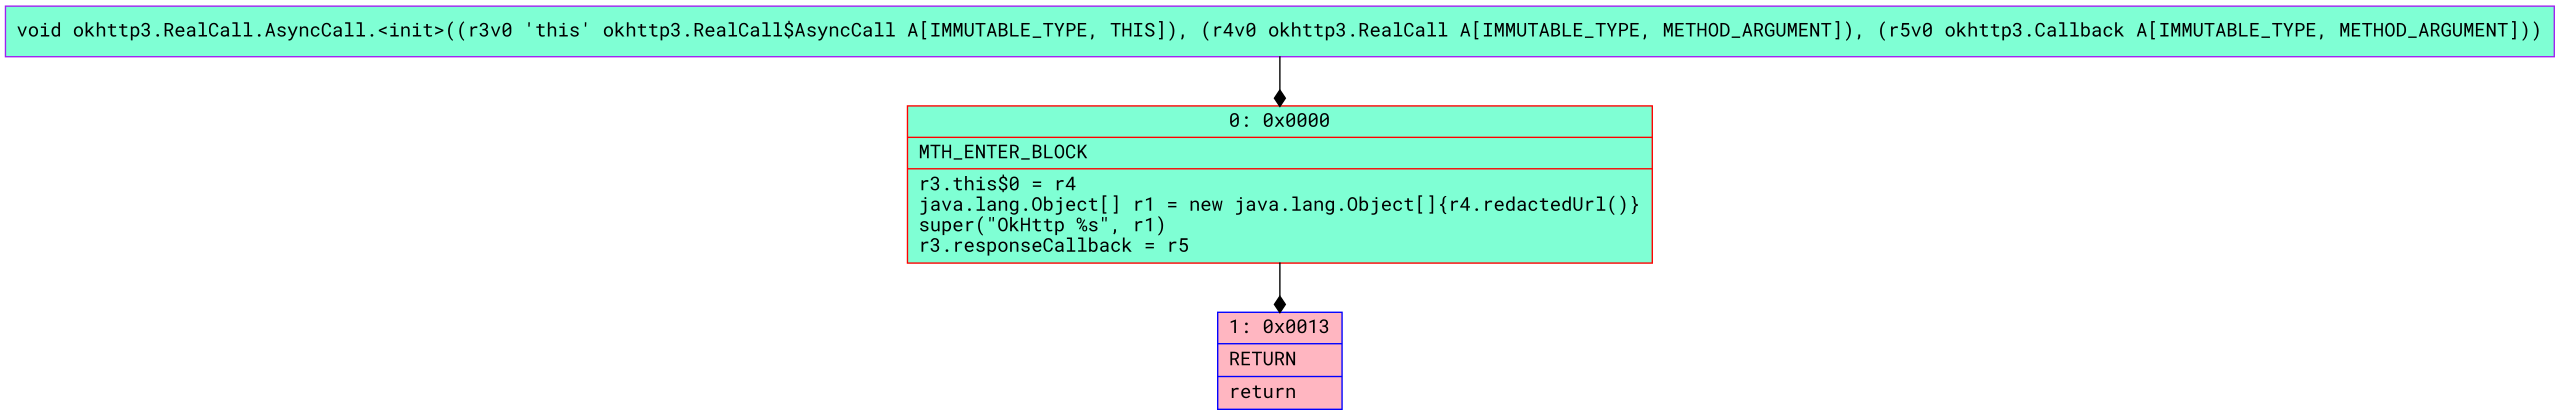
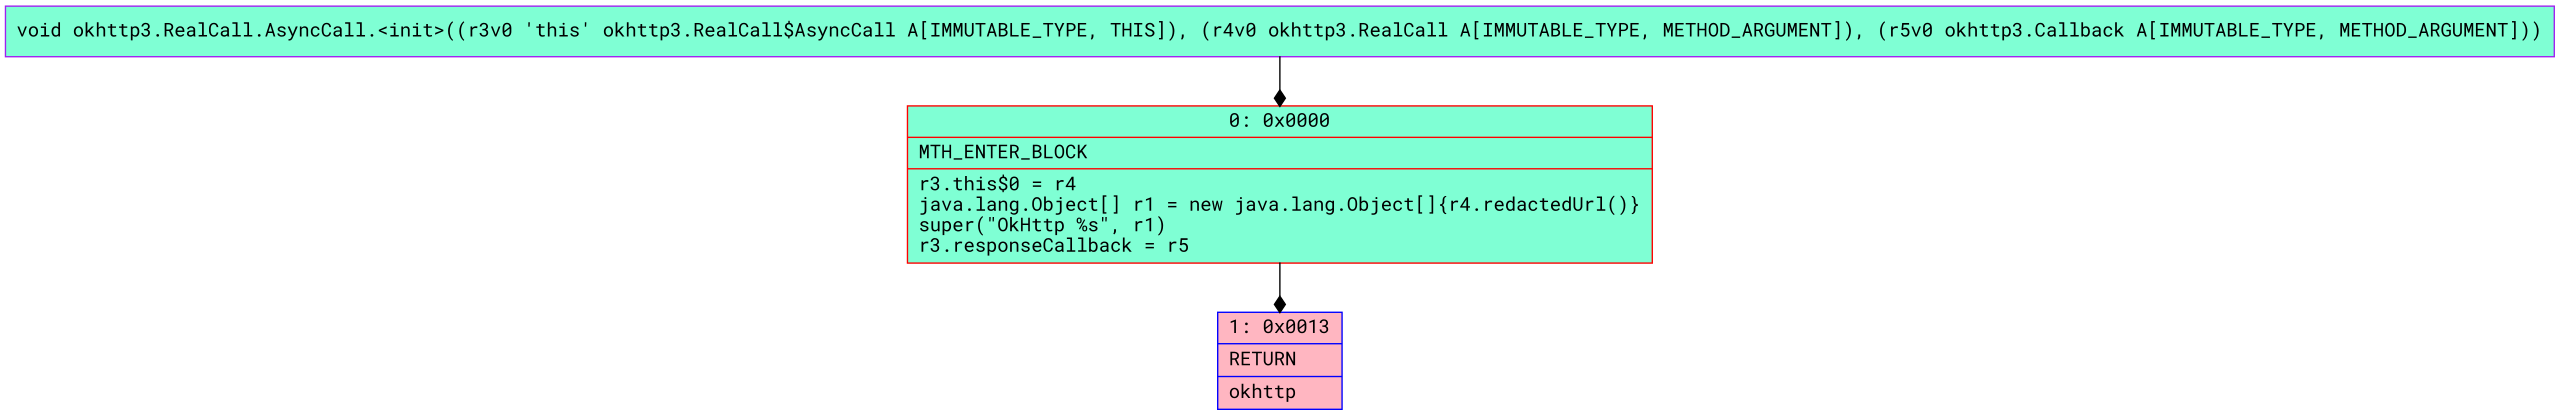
node "1: 0x0013": text "return" -> "okhttp"
